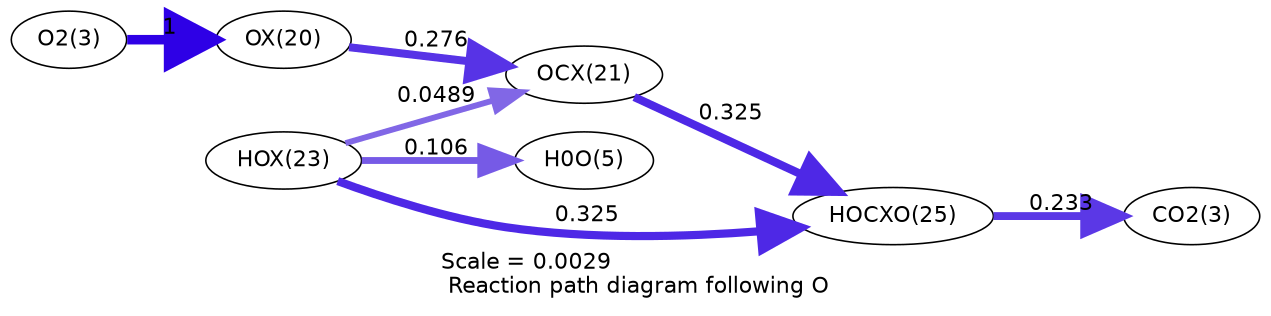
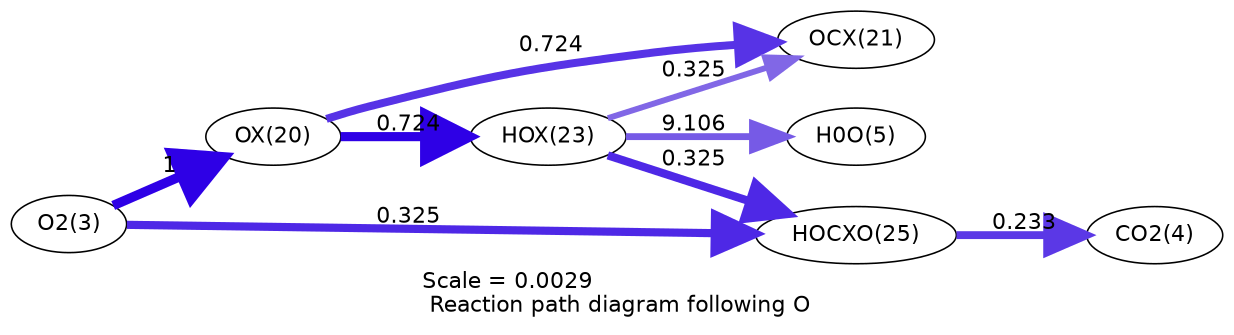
edge "OX(20)" -> "OCX(21)": label " 0.276" -> " 0.724"
edge "HOX(23)" -> "OCX(21)": label " 0.0489" -> " 0.325"
edge "OCX(21)" -> "HOCXO(25)": now "O2(3)" -> "HOCXO(25)"
edge "OX(20)" -> "HOX(23)": added, label "0.724"
edge "HOX(23)" -> "H0O(5)": label " 0.106" -> " 9.106"
node "CO2(3)": label "CO2(3)" -> "CO2(4)"
